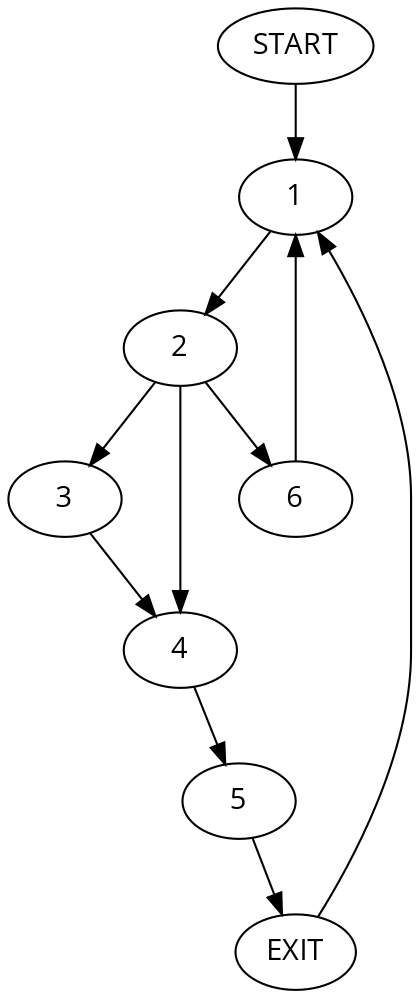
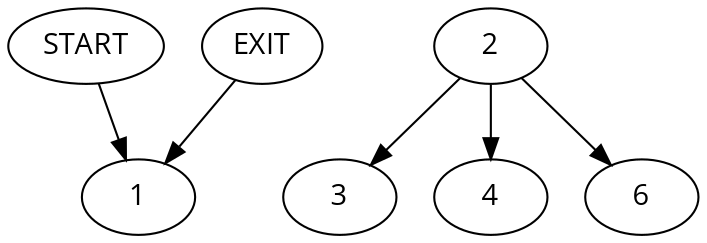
edge "1" -> "2": removed
edge "6" -> "1": removed
edge "3" -> "4": removed
node "5": removed
